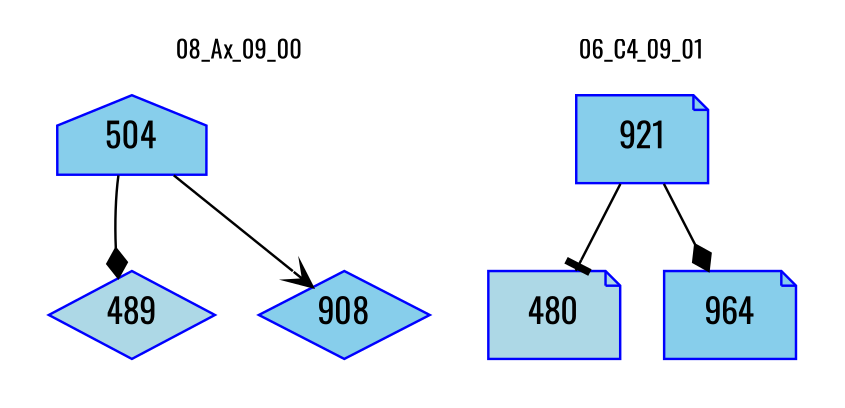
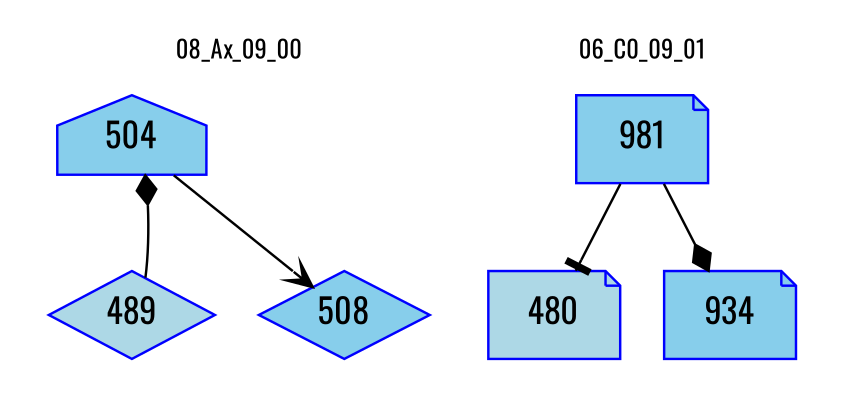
cluster "06_C4_09_01": label "06_C4_09_01" -> "06_C0_09_01"
node "921": label "921" -> "981"
edge "504" -> "489": reversed
node "908": label "908" -> "508"
node "964": label "964" -> "934"
